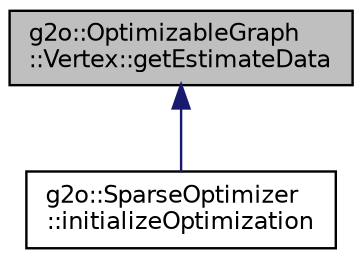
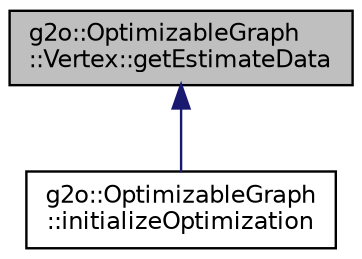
node "g2o::SparseOptimizer ::initializeOptimization": label "g2o::SparseOptimizer ::initializeOptimization" -> "g2o::OptimizableGraph ::initializeOptimization"
